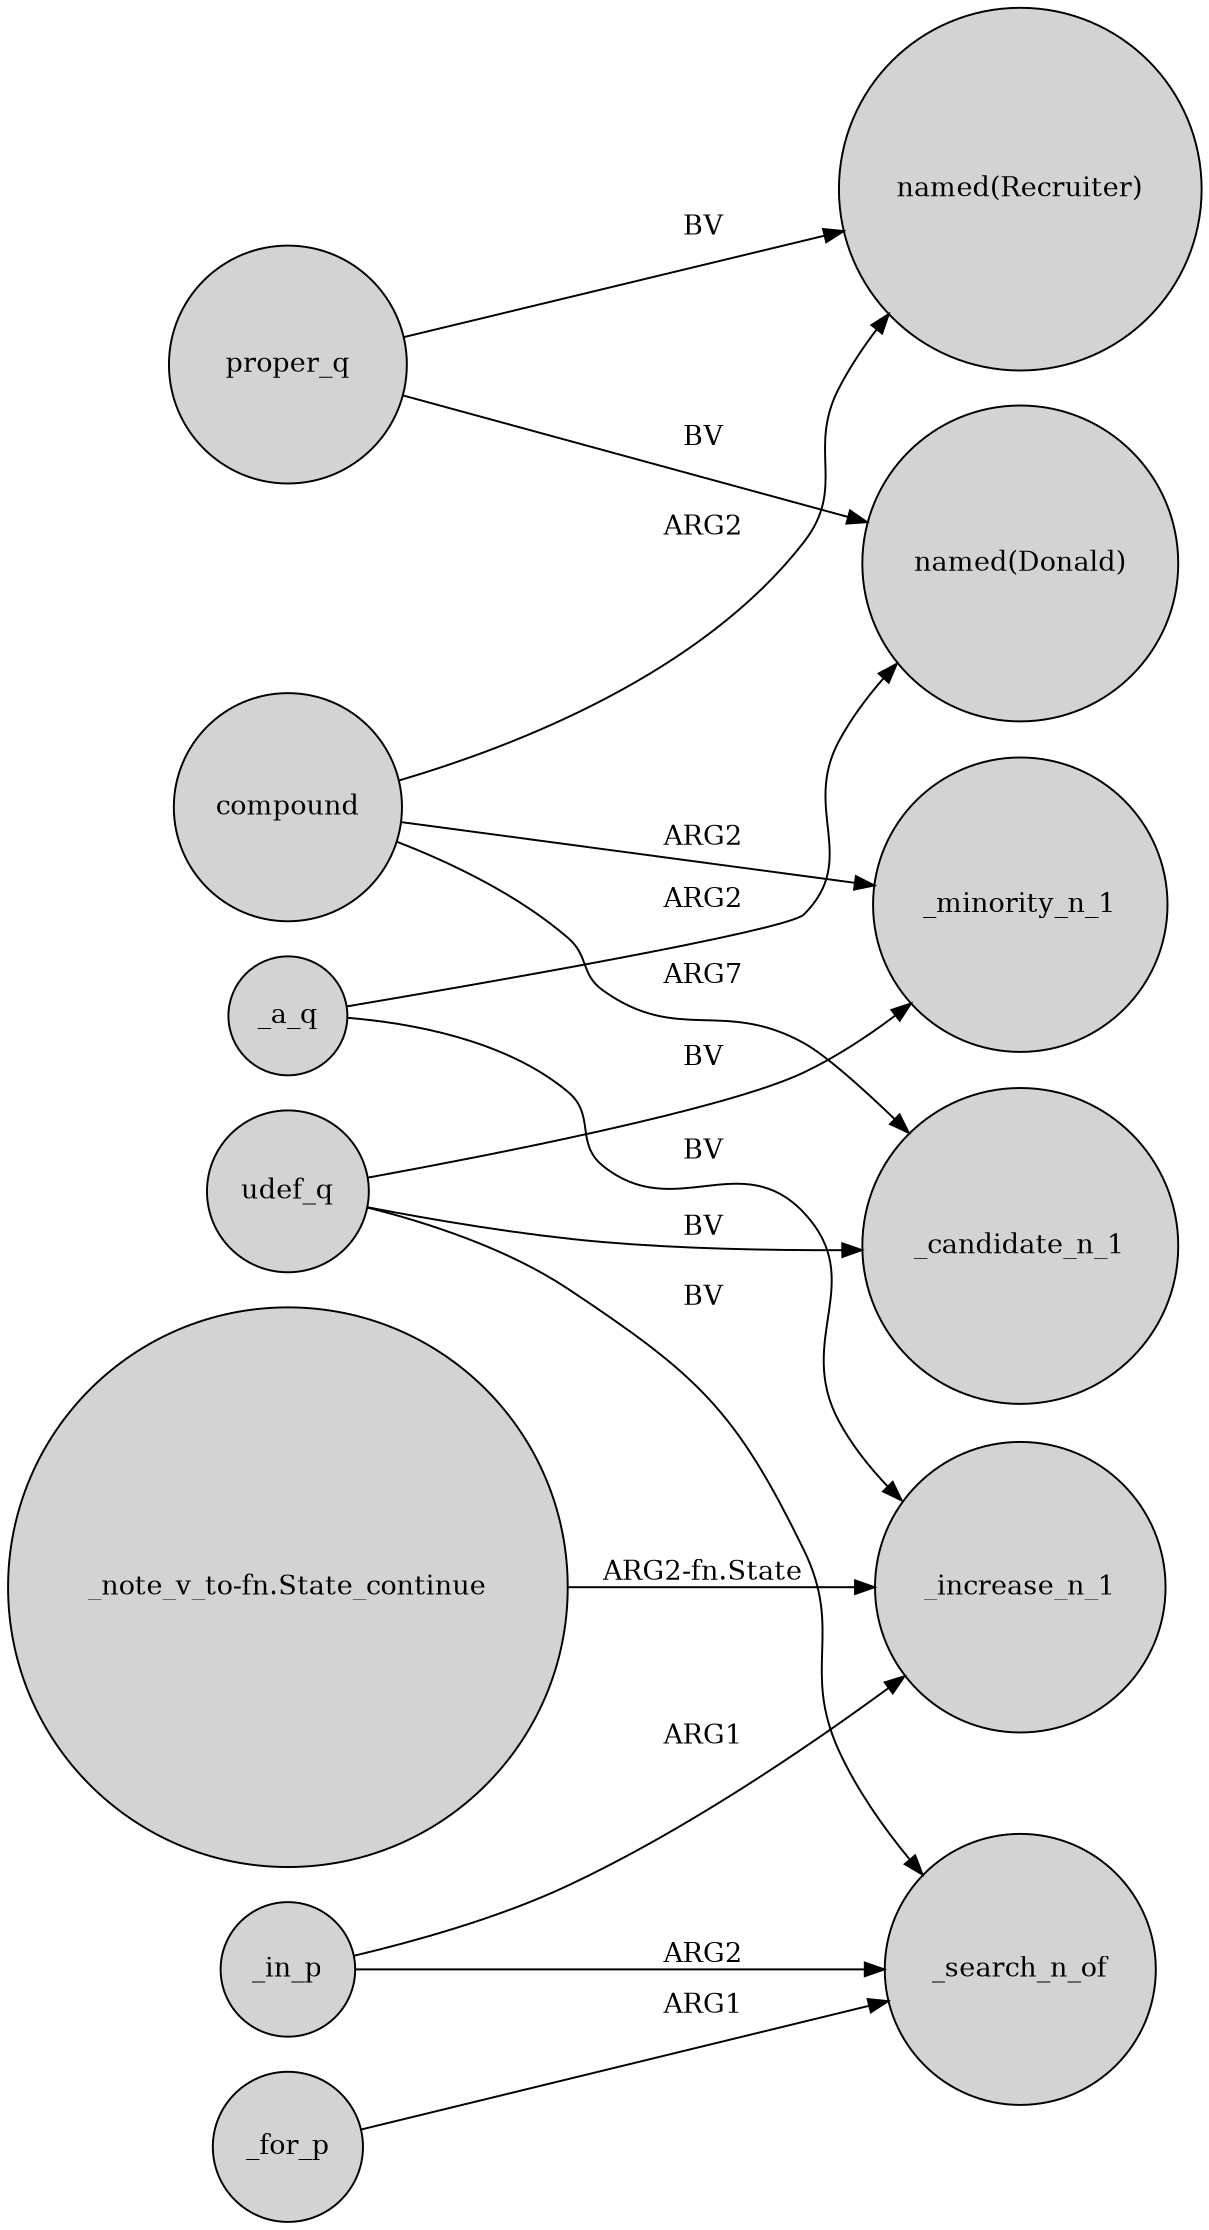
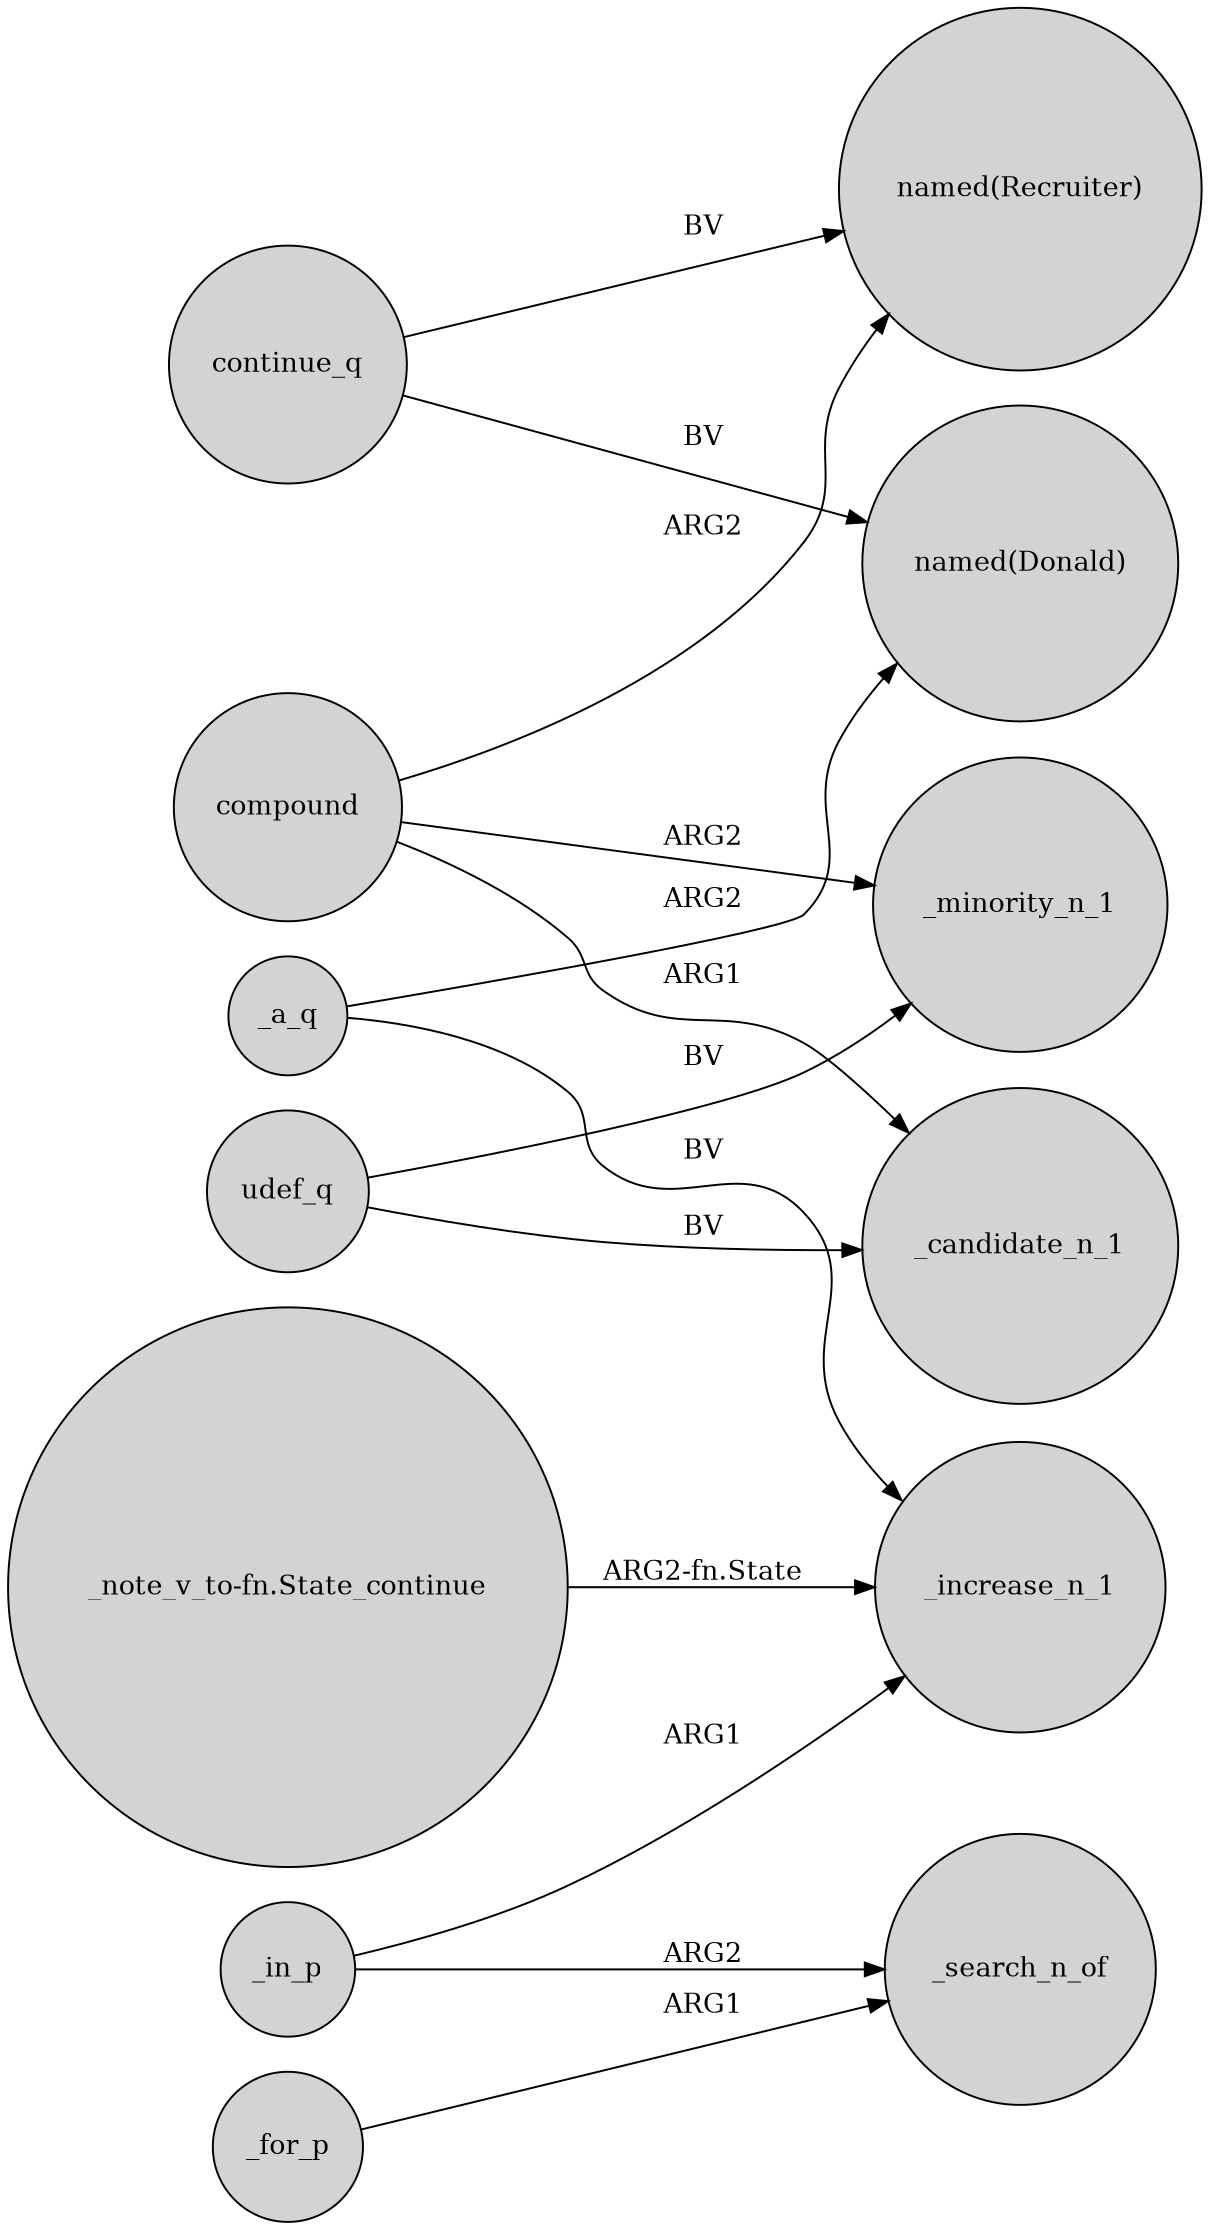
node "proper_q": label "proper_q" -> "continue_q"
edge "compound" -> "_candidate_n_1": label "ARG7" -> "ARG1"
edge "udef_q" -> "_search_n_of": removed, label "BV"
